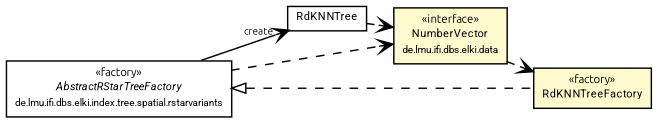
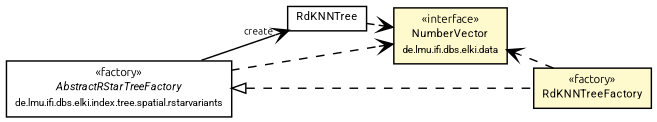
edge "NumberVector" -> "RdKNNTreeFactory": reversed
